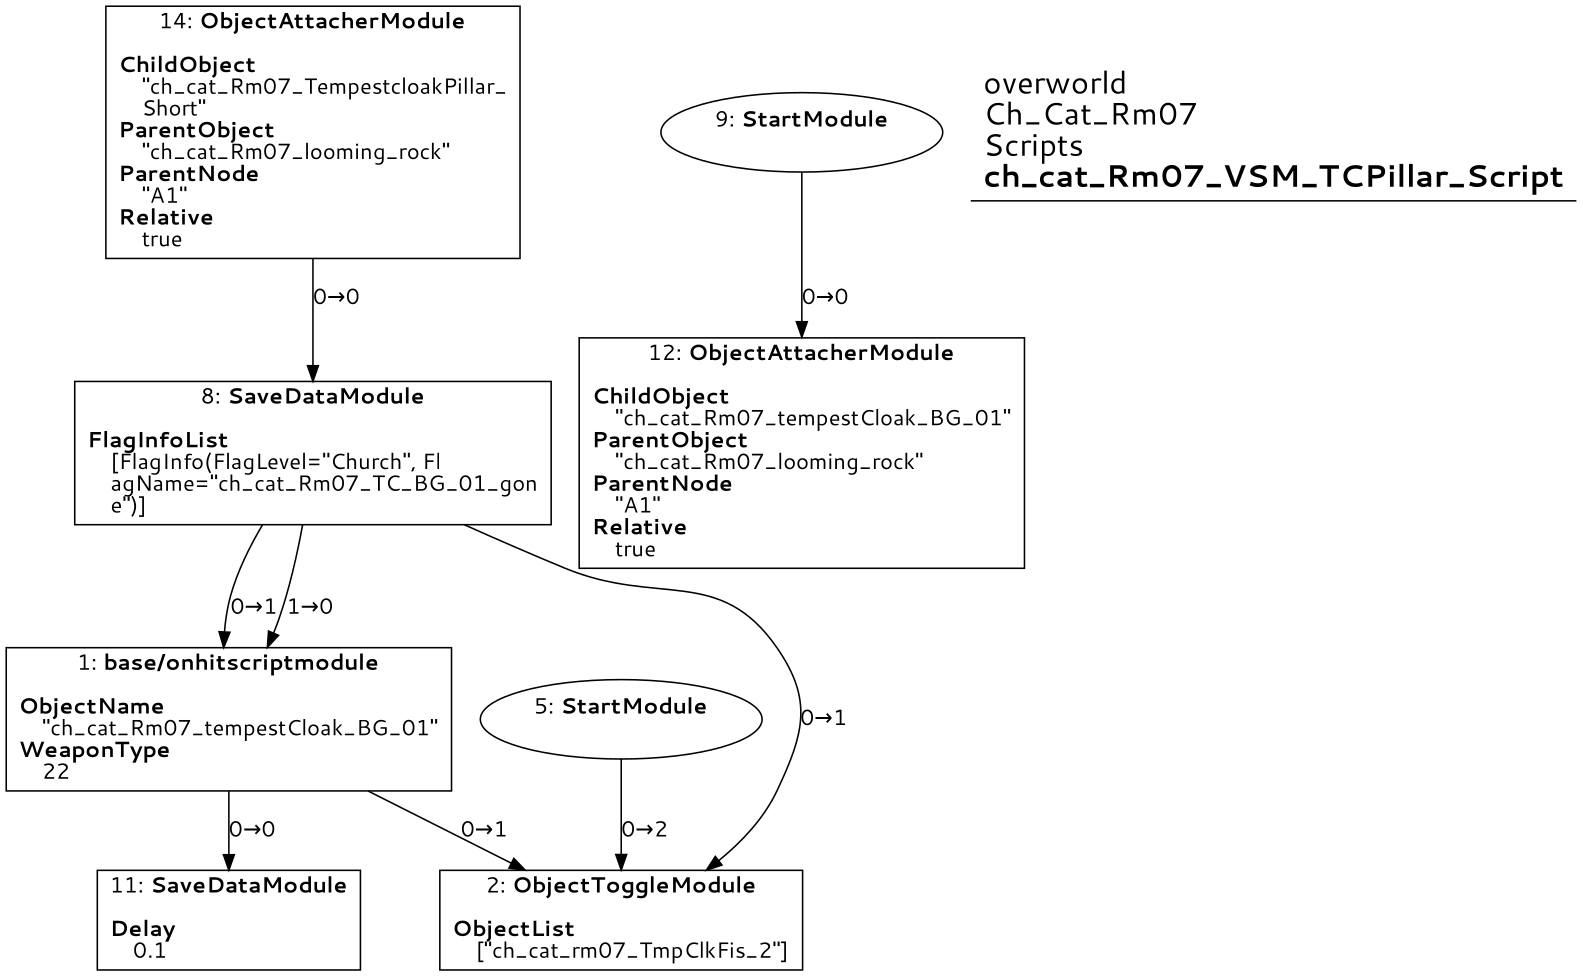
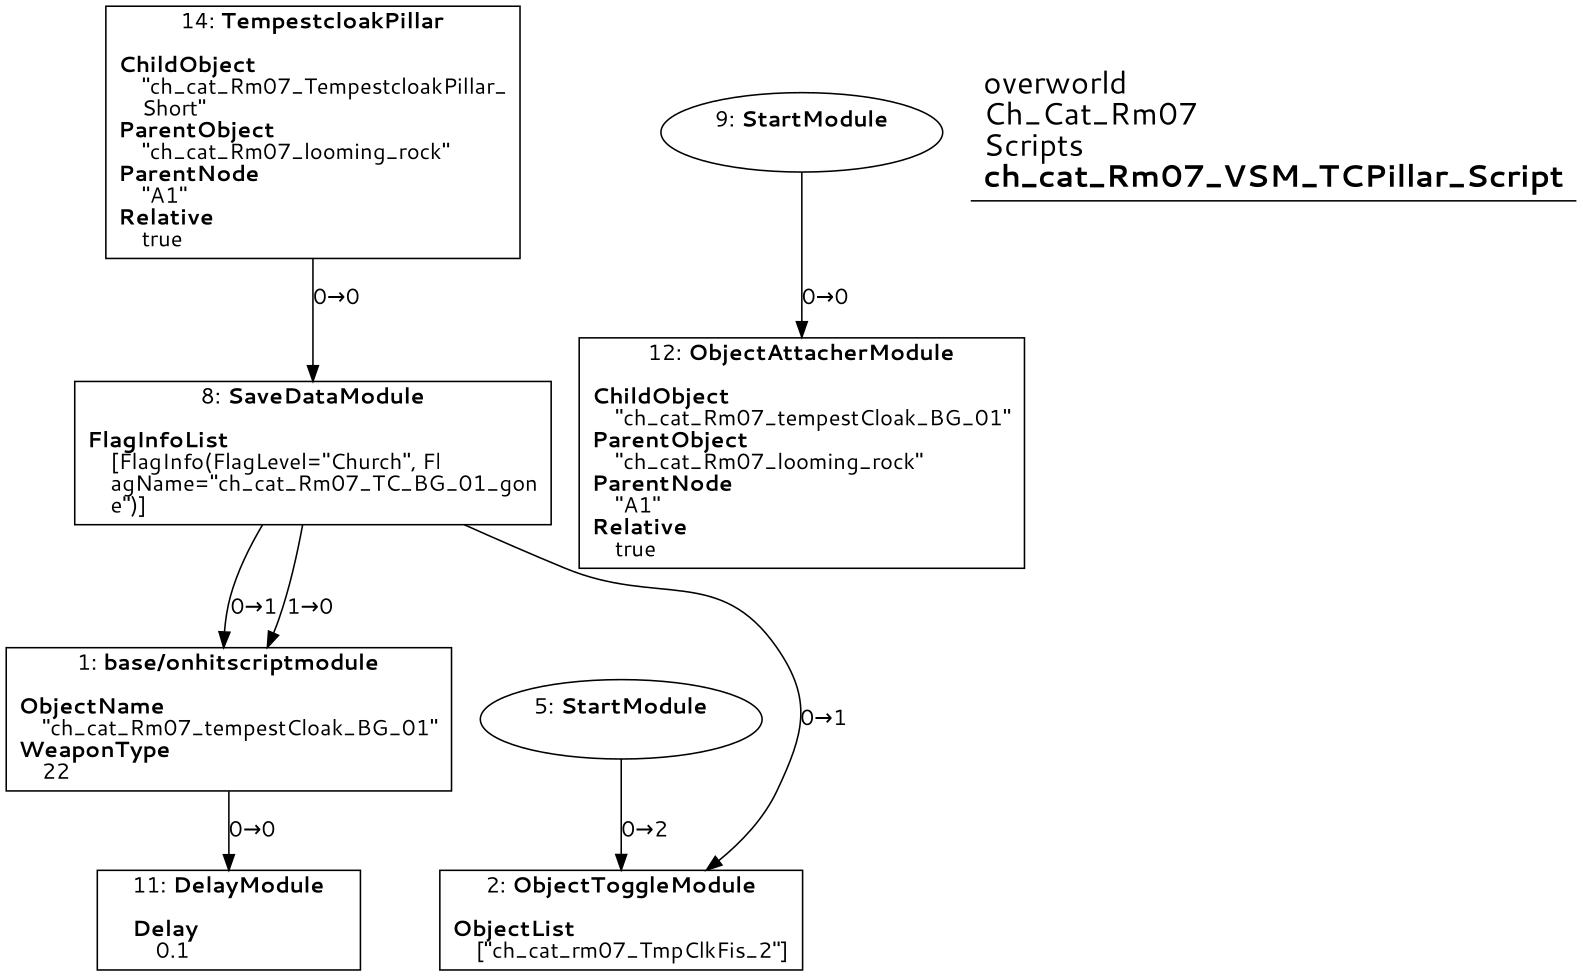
node "14:": text "ObjectAttacherModule" -> "TempestcloakPillar"
edge "1:" -> "2:": removed, label "0→1"
node "11:": text "SaveDataModule" -> "DelayModule"
